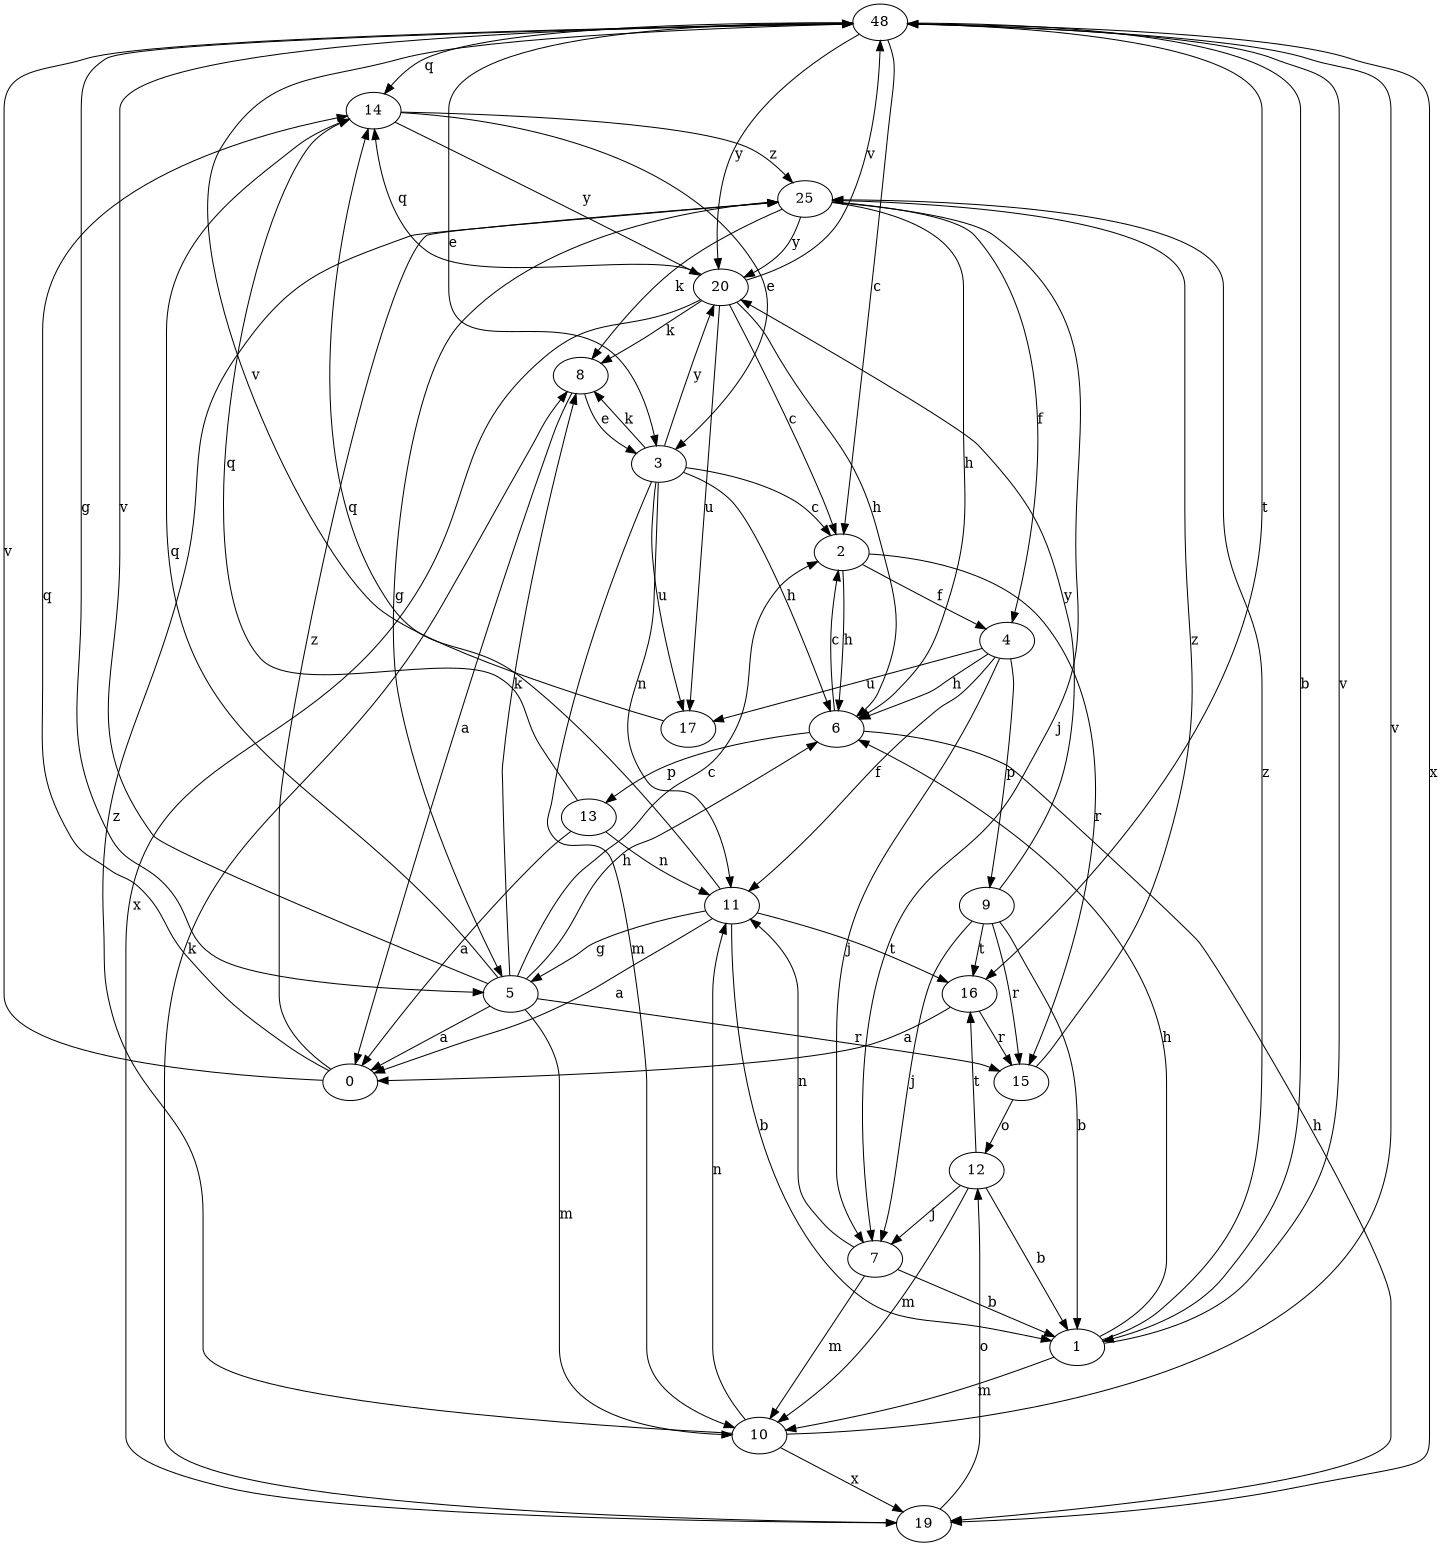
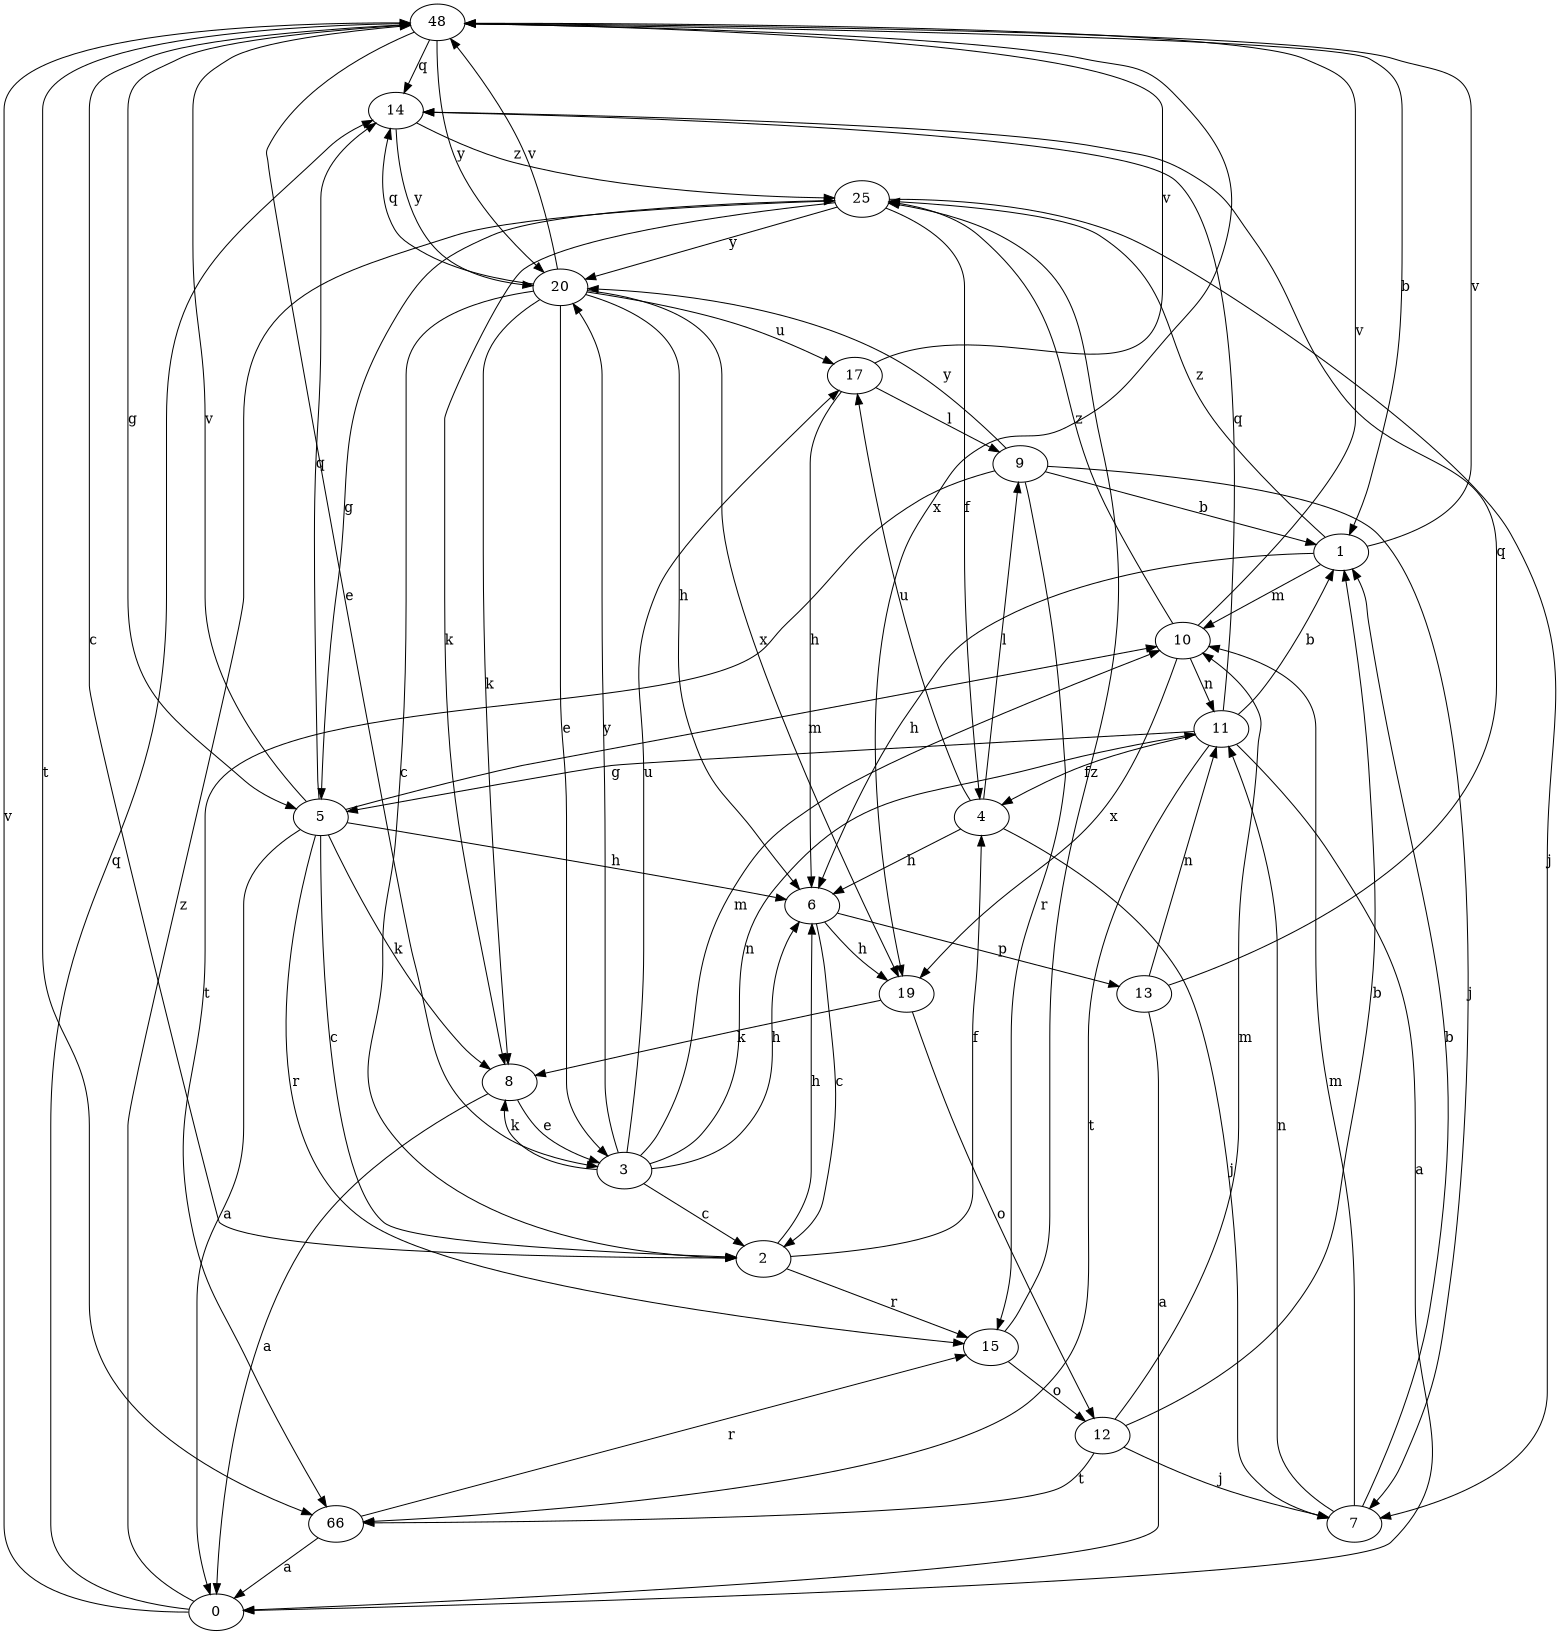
edge "14" -> "3": now "20" -> "3"
edge "25" -> "6": now "17" -> "6"
edge "17" -> "9": added, label "l"
edge "4" -> "11": reversed
edge "4" -> "9": label "p" -> "l"
node "16": label "16" -> "66"
